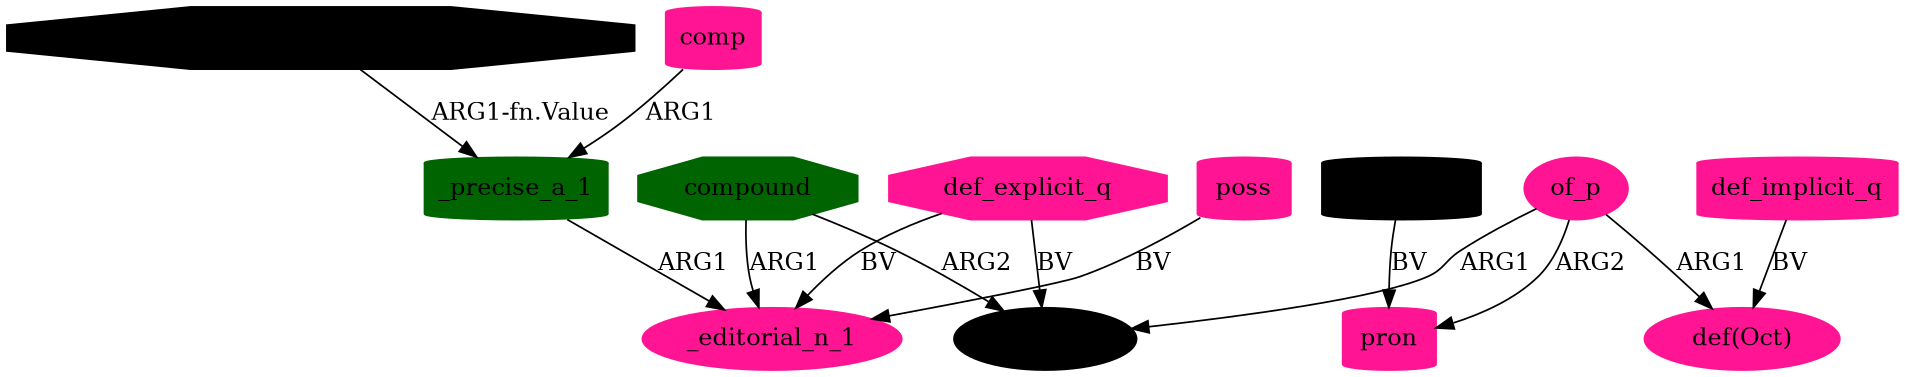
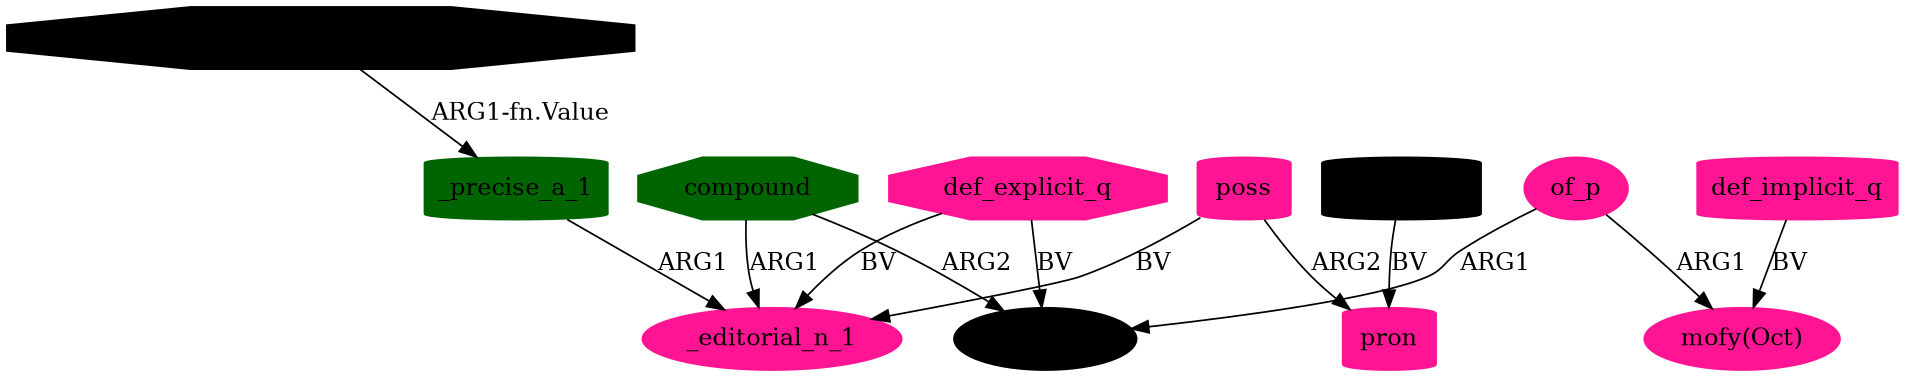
node "comp": removed
edge "of_p" -> "pron": now "poss" -> "pron"
node "def(Oct)": label "def(Oct)" -> "mofy(Oct)"
